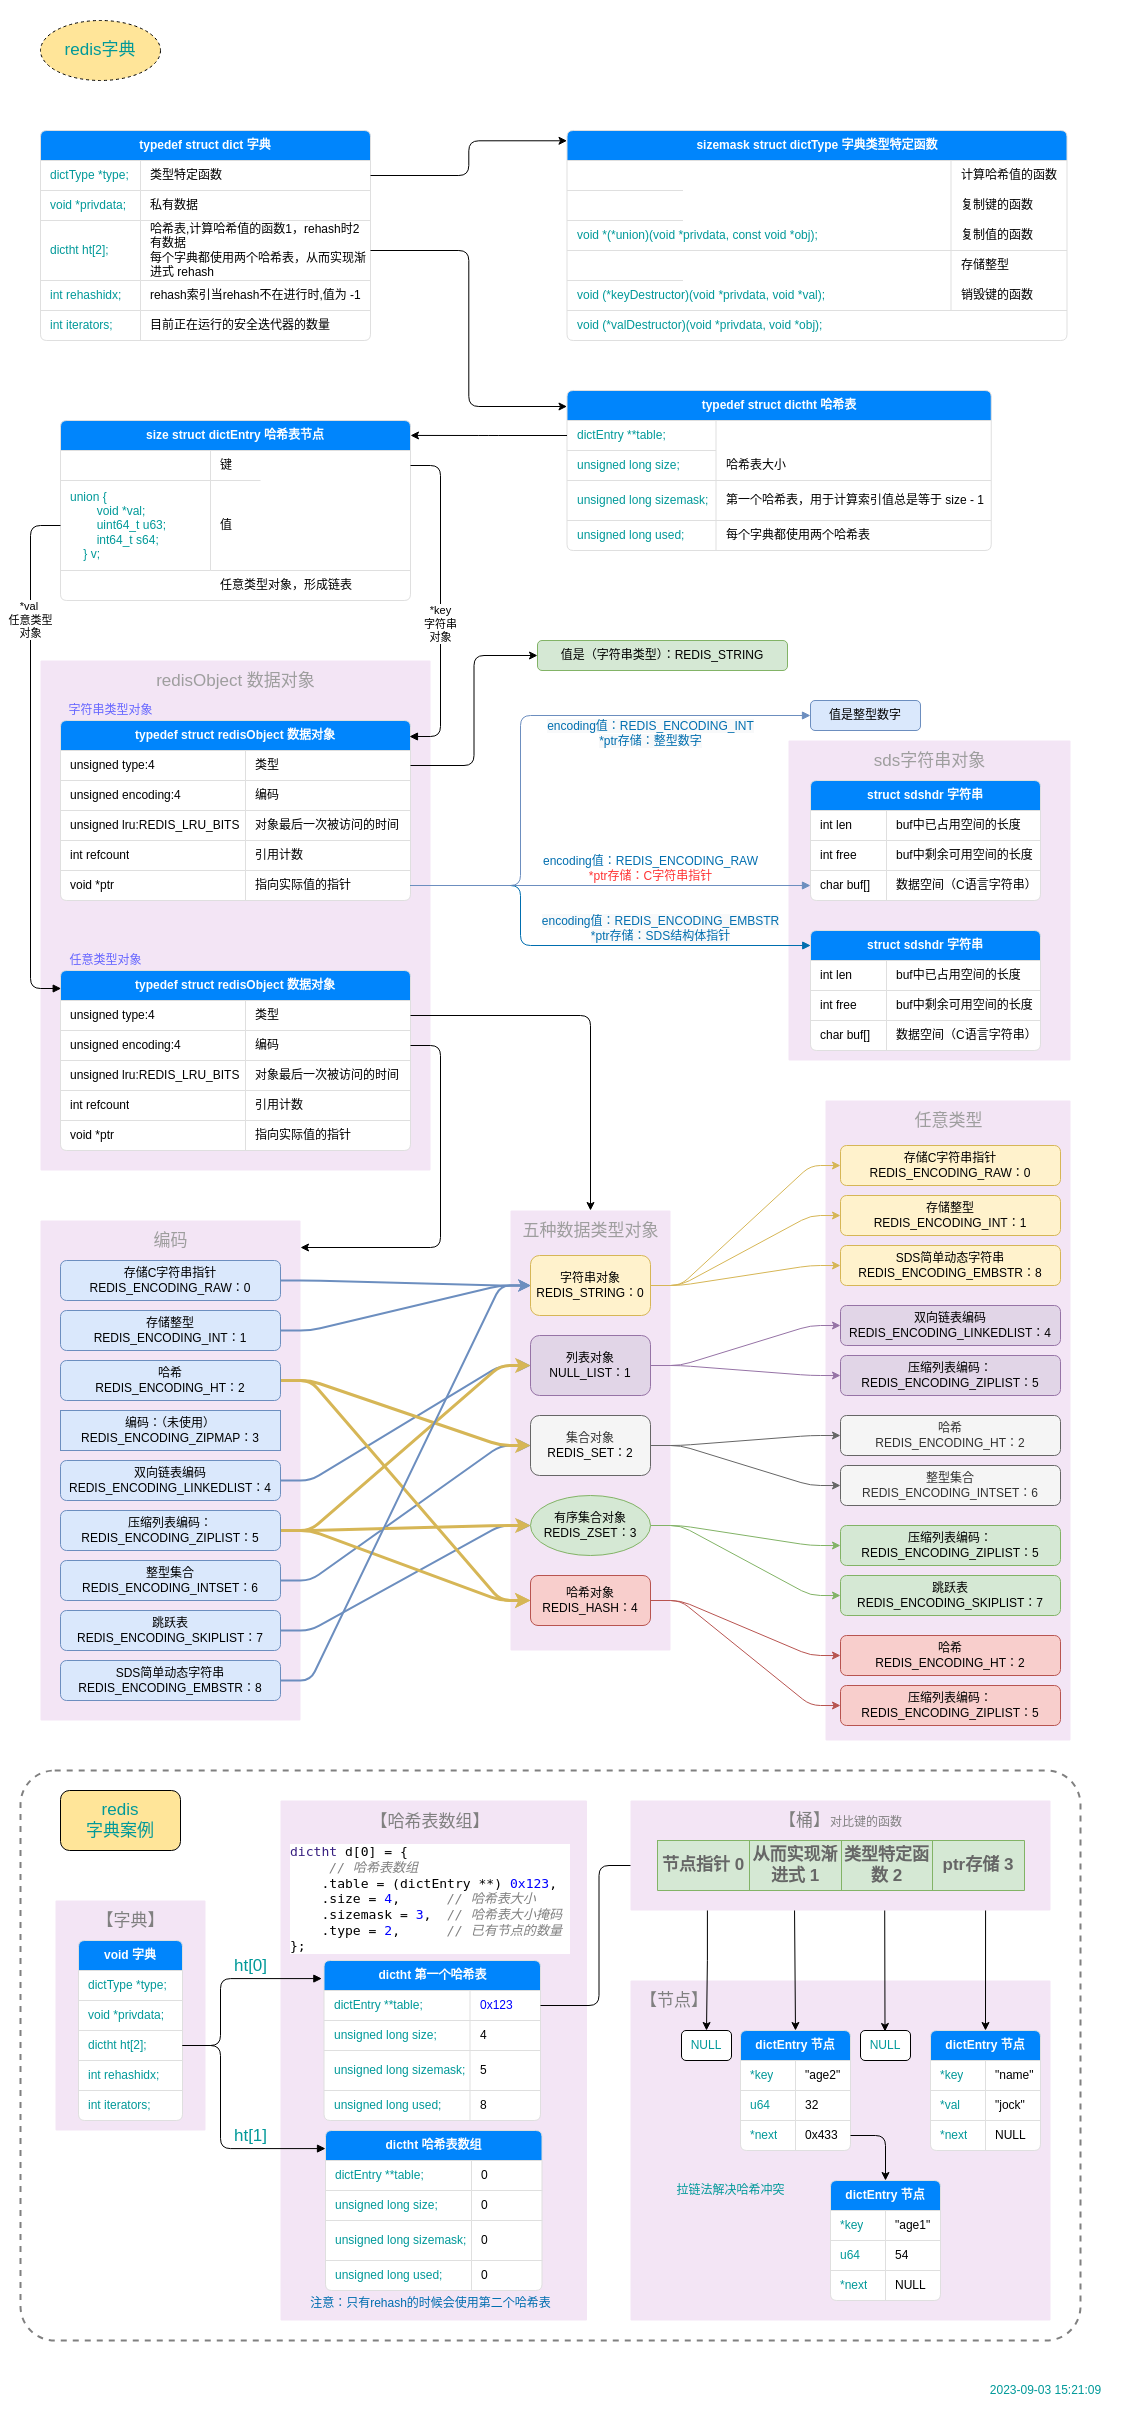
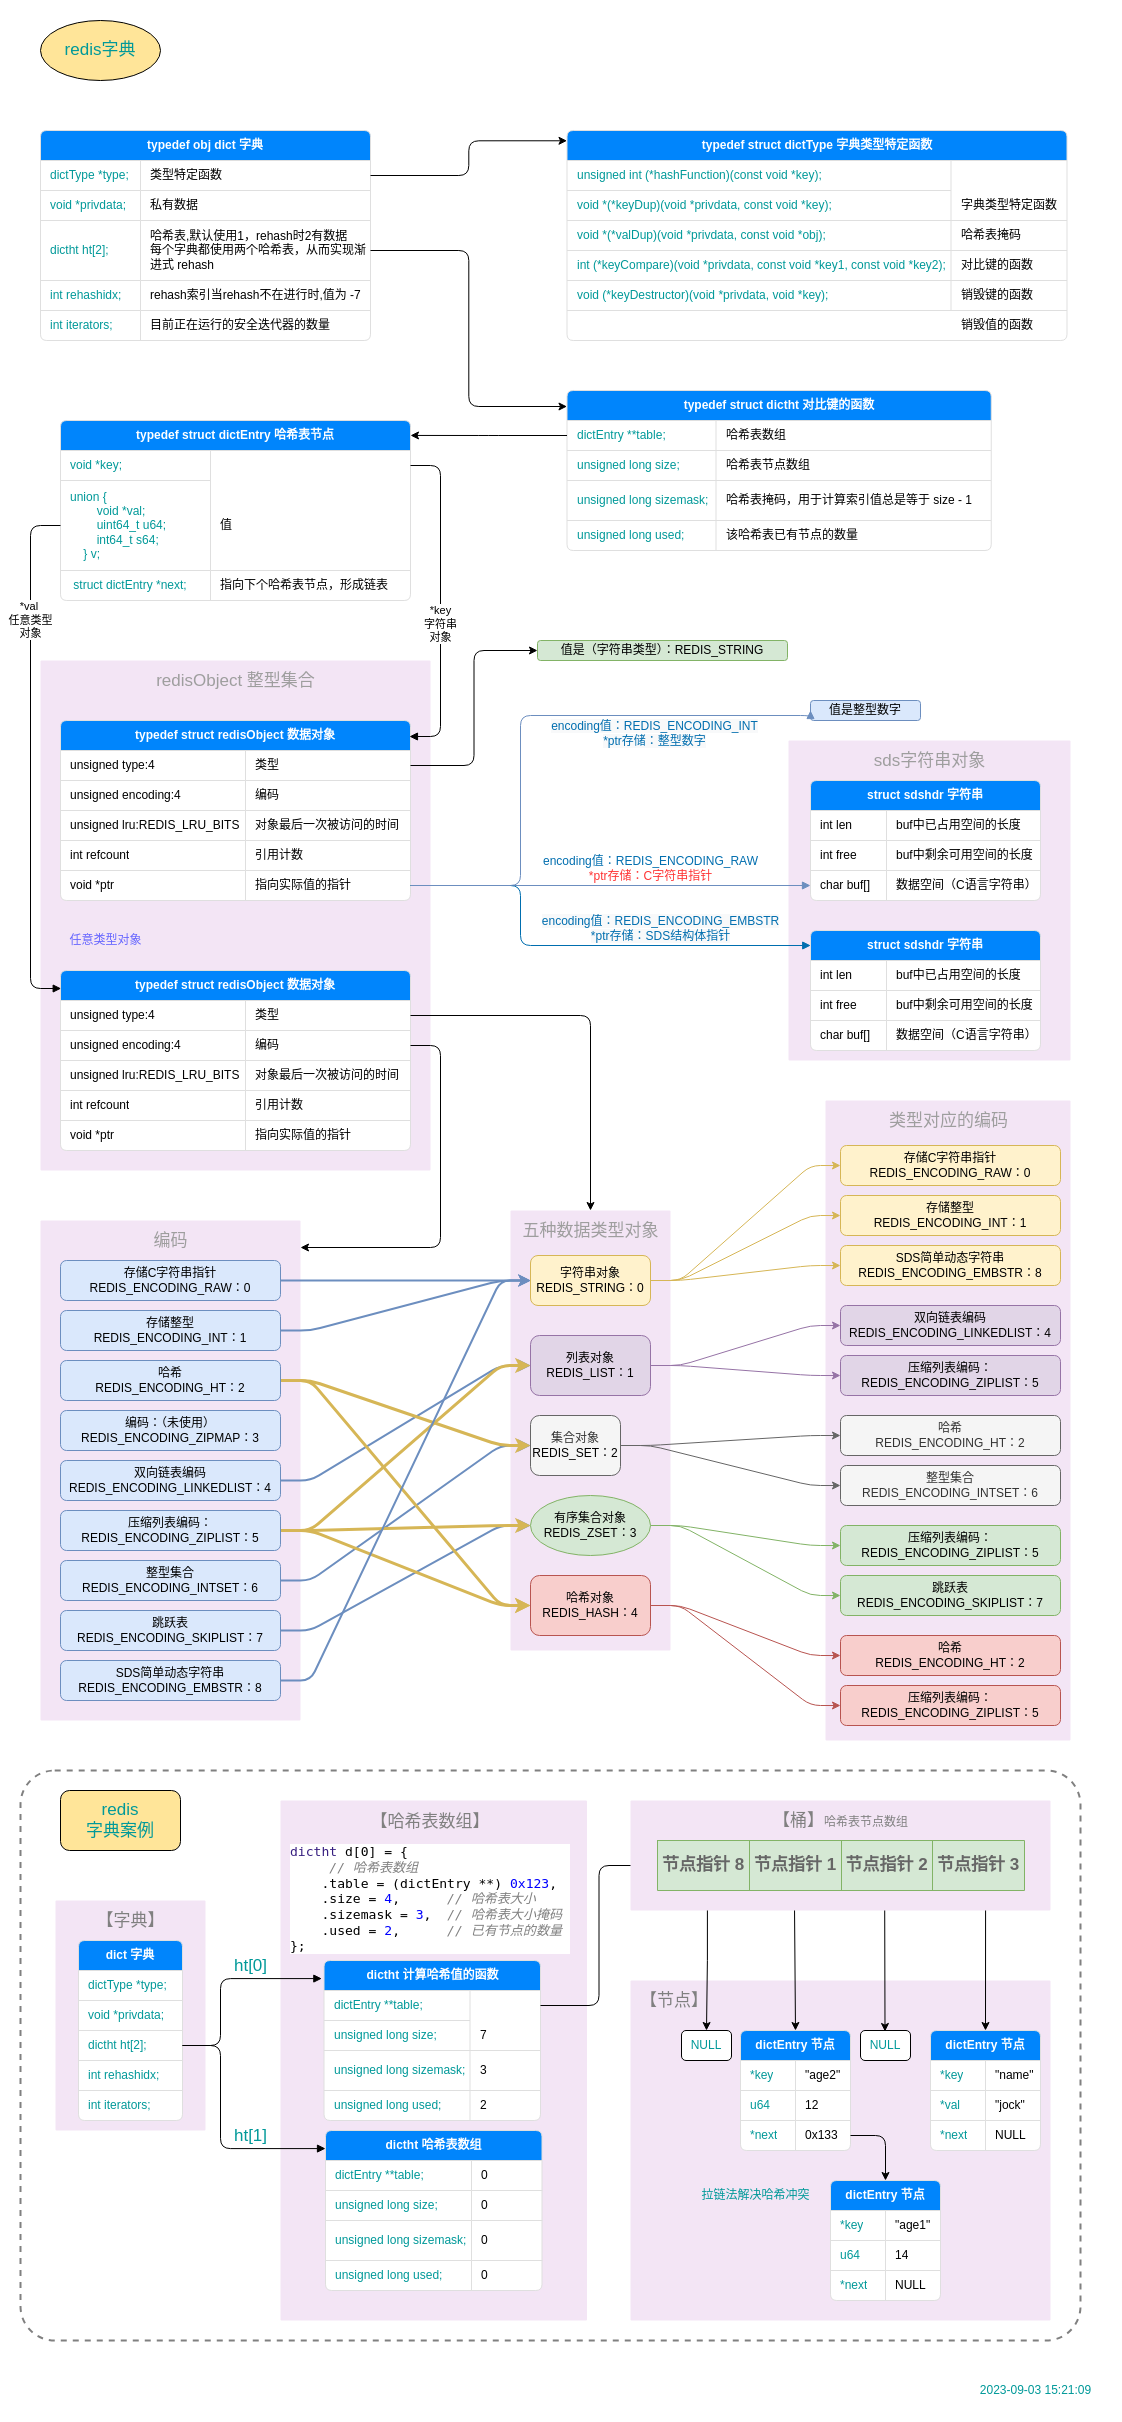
node "redis字典": style dashed -> solid
node "typedef struct dict 字典": label "typedef struct dict 字典" -> "typedef obj dict 字典"
node "sizemask struct dictType 字典类型特定函数": label "sizemask struct dictType 字典类型特定函数" -> "typedef struct dictType 字典类型特定函数"
node "unsigned int (*hashFunction)(const void *key);": added
node "计算哈希值的函数": removed
node "void *(*keyDup)(void *privdata, const void *key);": added
node "复制键的函数": label "复制键的函数" -> "字典类型特定函数"
node "void *(*union)(void *privdata, const void *obj);": label "void *(*union)(void *privdata, const void *obj);" -> "void *(*valDup)(void *privdata, const void *obj);"
node "复制值的函数": label "复制值的函数" -> "哈希表掩码"
node "哈希表,计算哈希值的函数1，rehash时2有数据 每个字典都使用两个哈希表，从而实现渐进式 rehash": label "哈希表,计算哈希值的函数1，rehash时2有数据 每个字典都使用两个哈希表，从而实现渐进式 rehash" -> "哈希表,默认使用1，rehash时2有数据 每个字典都使用两个哈希表，从而实现渐进式 rehash"
node "int (*keyCompare)(void *privdata, const void *key1, const void *key2);": added
node "存储整型": label "存储整型" -> "对比键的函数"
node "rehash索引当rehash不在进行时,值为 -1": label "rehash索引当rehash不在进行时,值为 -1" -> "rehash索引当rehash不在进行时,值为 -7"
node "void (*keyDestructor)(void *privdata, void *val);": label "void (*keyDestructor)(void *privdata, void *val);" -> "void (*keyDestructor)(void *privdata, void *key);"
node "void (*valDestructor)(void *privdata, void *obj);": removed
node "销毁值的函数": added
node "typedef struct dictht 哈希表": label "typedef struct dictht 哈希表" -> "typedef struct dictht 对比键的函数"
node "size struct dictEntry 哈希表节点": label "size struct dictEntry 哈希表节点" -> "typedef struct dictEntry 哈希表节点"
node "哈希表数组": added
node "void *key;": added
node "键": removed
node "哈希表大小": label "哈希表大小" -> "哈希表节点数组"
node "第一个哈希表，用于计算索引值总是等于 size - 1": label "第一个哈希表，用于计算索引值总是等于 size - 1" -> "哈希表掩码，用于计算索引值总是等于 size - 1"
node "union { void *val; uint64_t u63; int64_t s64; } v;": label "union { void *val; uint64_t u63; int64_t s64; } v;" -> "union { void *val; uint64_t u64; int64_t s64; } v;"
node "每个字典都使用两个哈希表": label "每个字典都使用两个哈希表" -> "该哈希表已有节点的数量"
node "struct dictEntry *next;": added
node "任意类型对象，形成链表": label "任意类型对象，形成链表" -> "指向下个哈希表节点，形成链表"
node "值是（字符串类型）：REDIS_STRING": size 250x30 -> 250x20
node "redisObject 数据对象": label "redisObject 数据对象" -> "redisObject 整型集合"
node "字符串类型对象": removed
node "值是整型数字": size 110x30 -> 110x20
node "任意类型对象": moved (106, 961) -> (106, 941)
node "任意类型": label "任意类型" -> "类型对应的编码"
node "字符串对象 REDIS_STRING：0": size 120x60 -> 120x50
node "列表对象 NULL_LIST：1": label "列表对象 NULL_LIST：1" -> "列表对象 REDIS_LIST：1"
node "编码：（未使用） REDIS_ENCODING_ZIPMAP：3": shape rectangle -> rounded rectangle
node "集合对象 REDIS_SET：2": size 120x60 -> 90x60
node "哈希对象 REDIS_HASH：4": size 120x50 -> 120x60
node "【桶】对比键的函数": label "【桶】对比键的函数" -> "【桶】哈希表节点数组"
node "节点指针 0": label "节点指针 0" -> "节点指针 8"
node "从而实现渐进式 1": label "从而实现渐进式 1" -> "节点指针 1"
node "类型特定函数 2": label "类型特定函数 2" -> "节点指针 2"
node "ptr存储 3": label "ptr存储 3" -> "节点指针 3"
node "【哈希表数组】 dictht d[0] = { // 哈希表数组 .table = (dictEntry **) 0x123, .size = 4, // 哈希表大小 .sizemask = 3, // 哈希表大小掩码 .type = 2, // 已有节点的数量 };": label "【哈希表数组】 dictht d[0] = { // 哈希表数组 .table = (dictEntry **) 0x123, .size = 4, // 哈希表大小 .sizemask = 3, // 哈希表大小掩码 .type = 2, // 已有节点的数量 };" -> "【哈希表数组】 dictht d[0] = { // 哈希表数组 .table = (dictEntry **) 0x123, .size = 4, // 哈希表大小 .sizemask = 3, // 哈希表大小掩码 .used = 2, // 已有节点的数量 };"
node "void 字典": label "void 字典" -> "dict 字典"
node "dictht 第一个哈希表": label "dictht 第一个哈希表" -> "dictht 计算哈希值的函数"
node "0x123": removed
node "4": label "4" -> "7"
node "5": label "5" -> "3"
node "8": label "8" -> "2"
node "32": label "32" -> "12"
node "0x433": label "0x433" -> "0x133"
node "拉链法解决哈希冲突": moved (731, 2191) -> (756, 2196)
node "54": label "54" -> "14"
node "注意：只有rehash的时候会使用第二个哈希表": removed
node "2023-09-03 15:21:09": moved (1046, 2391) -> (1036, 2391)
